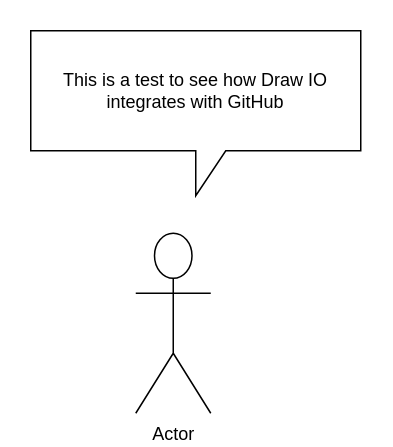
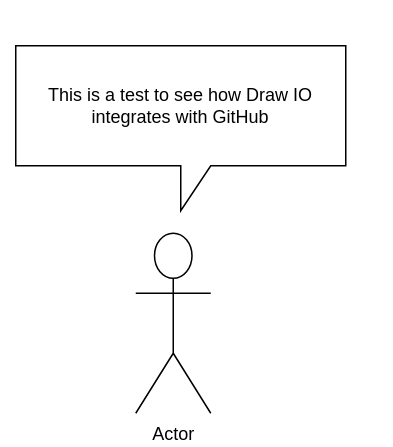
node "This is a test to see how Draw IO integrates with GitHub": moved (196, 113) -> (181, 128)
